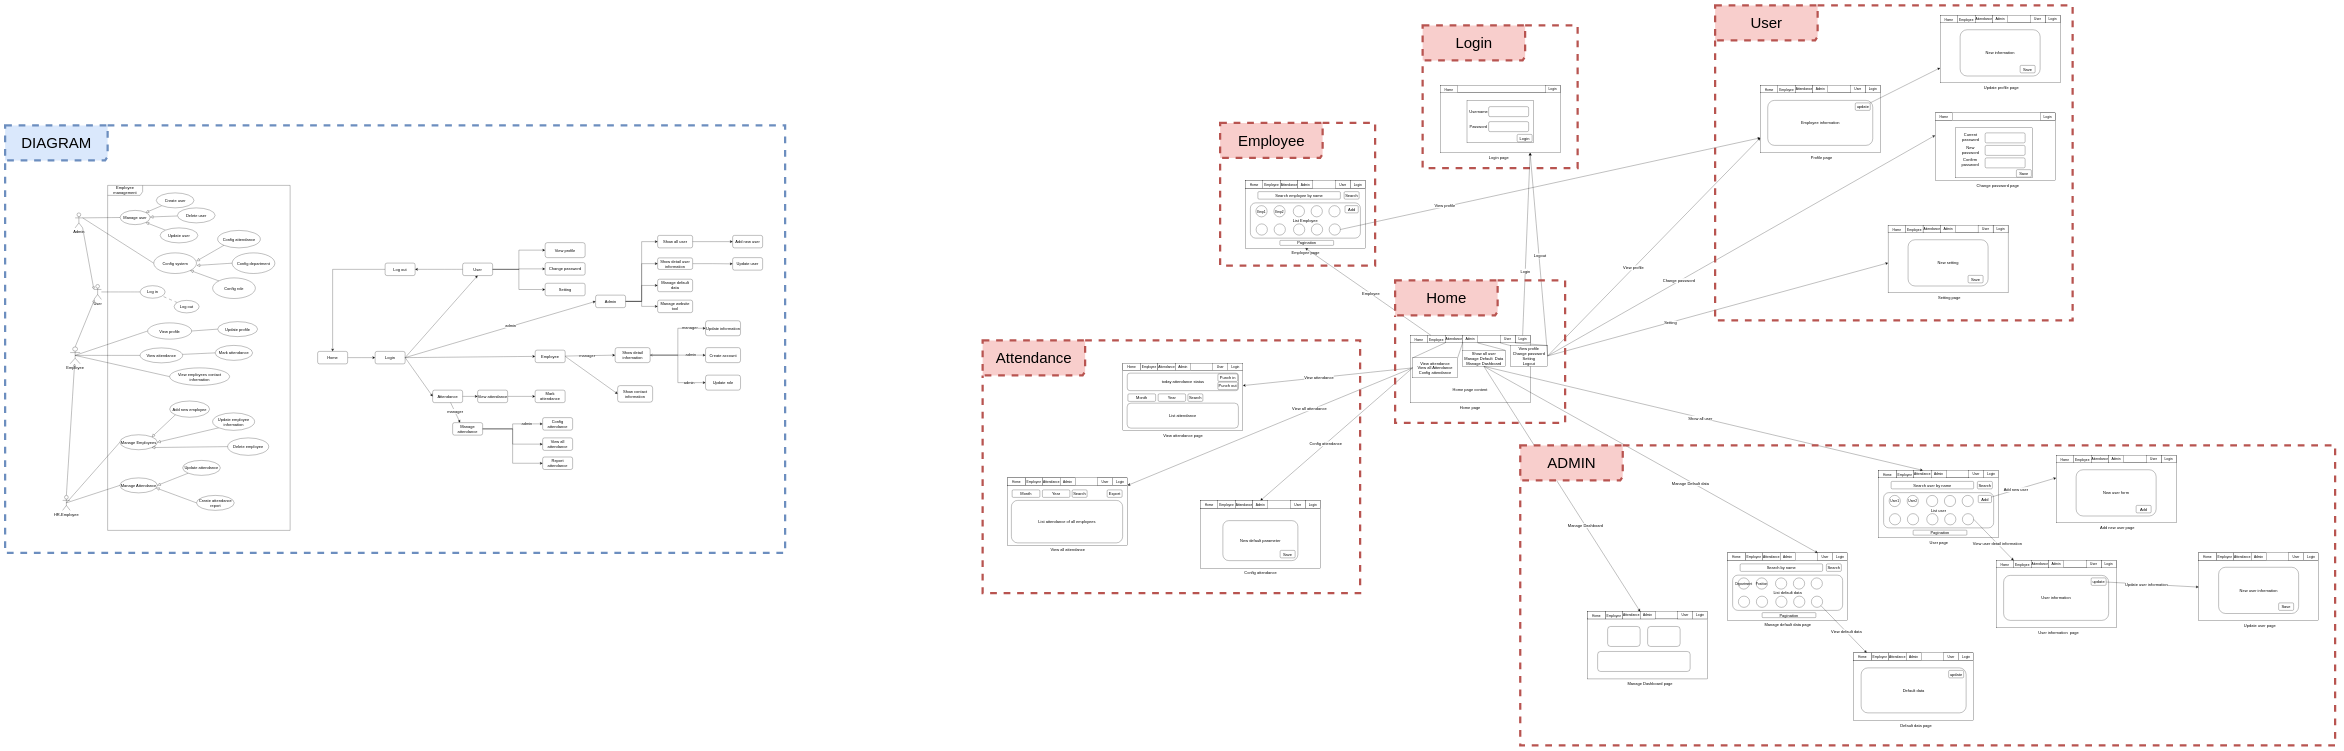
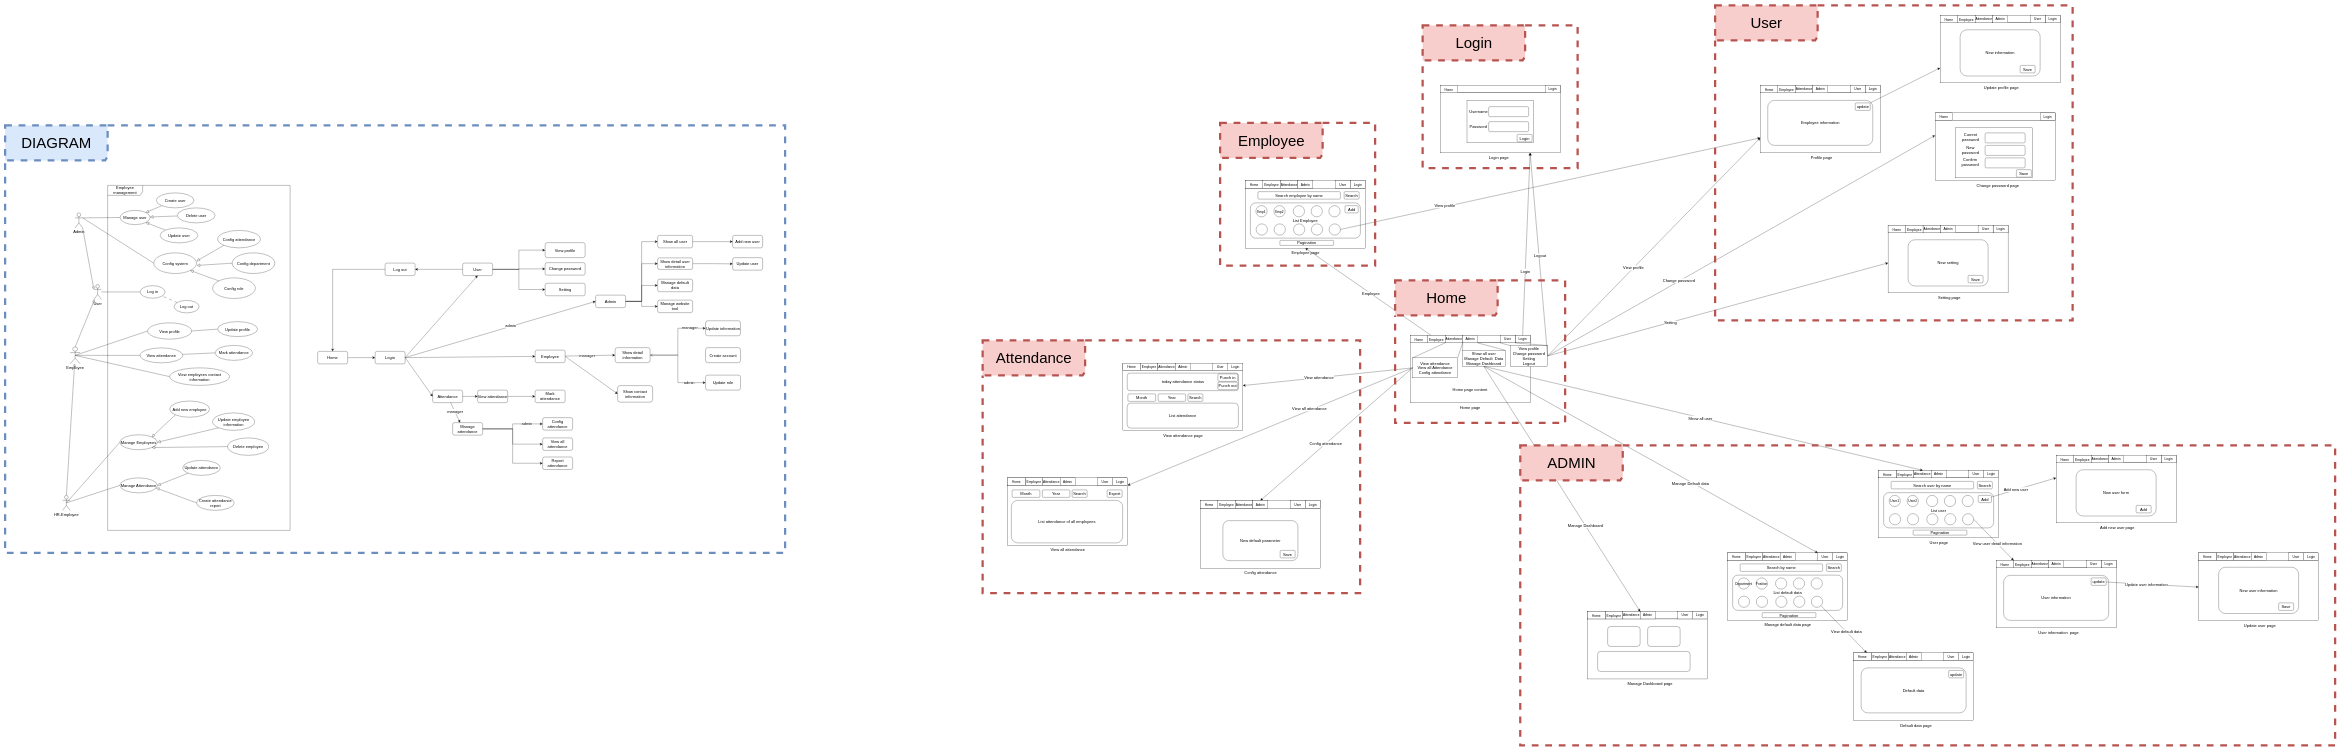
edge "Show detail information" -> "Create account": removed, label "admin"
